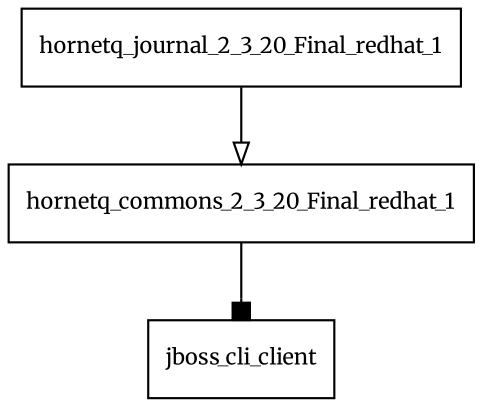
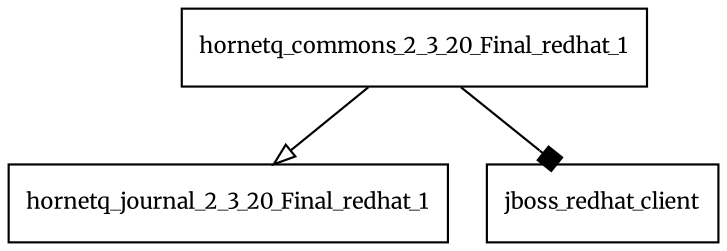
edge "hornetq_journal_2_3_20_Final_redhat_1" -> "hornetq_commons_2_3_20_Final_redhat_1": reversed
node "jboss_cli_client": label "jboss_cli_client" -> "jboss_redhat_client"
